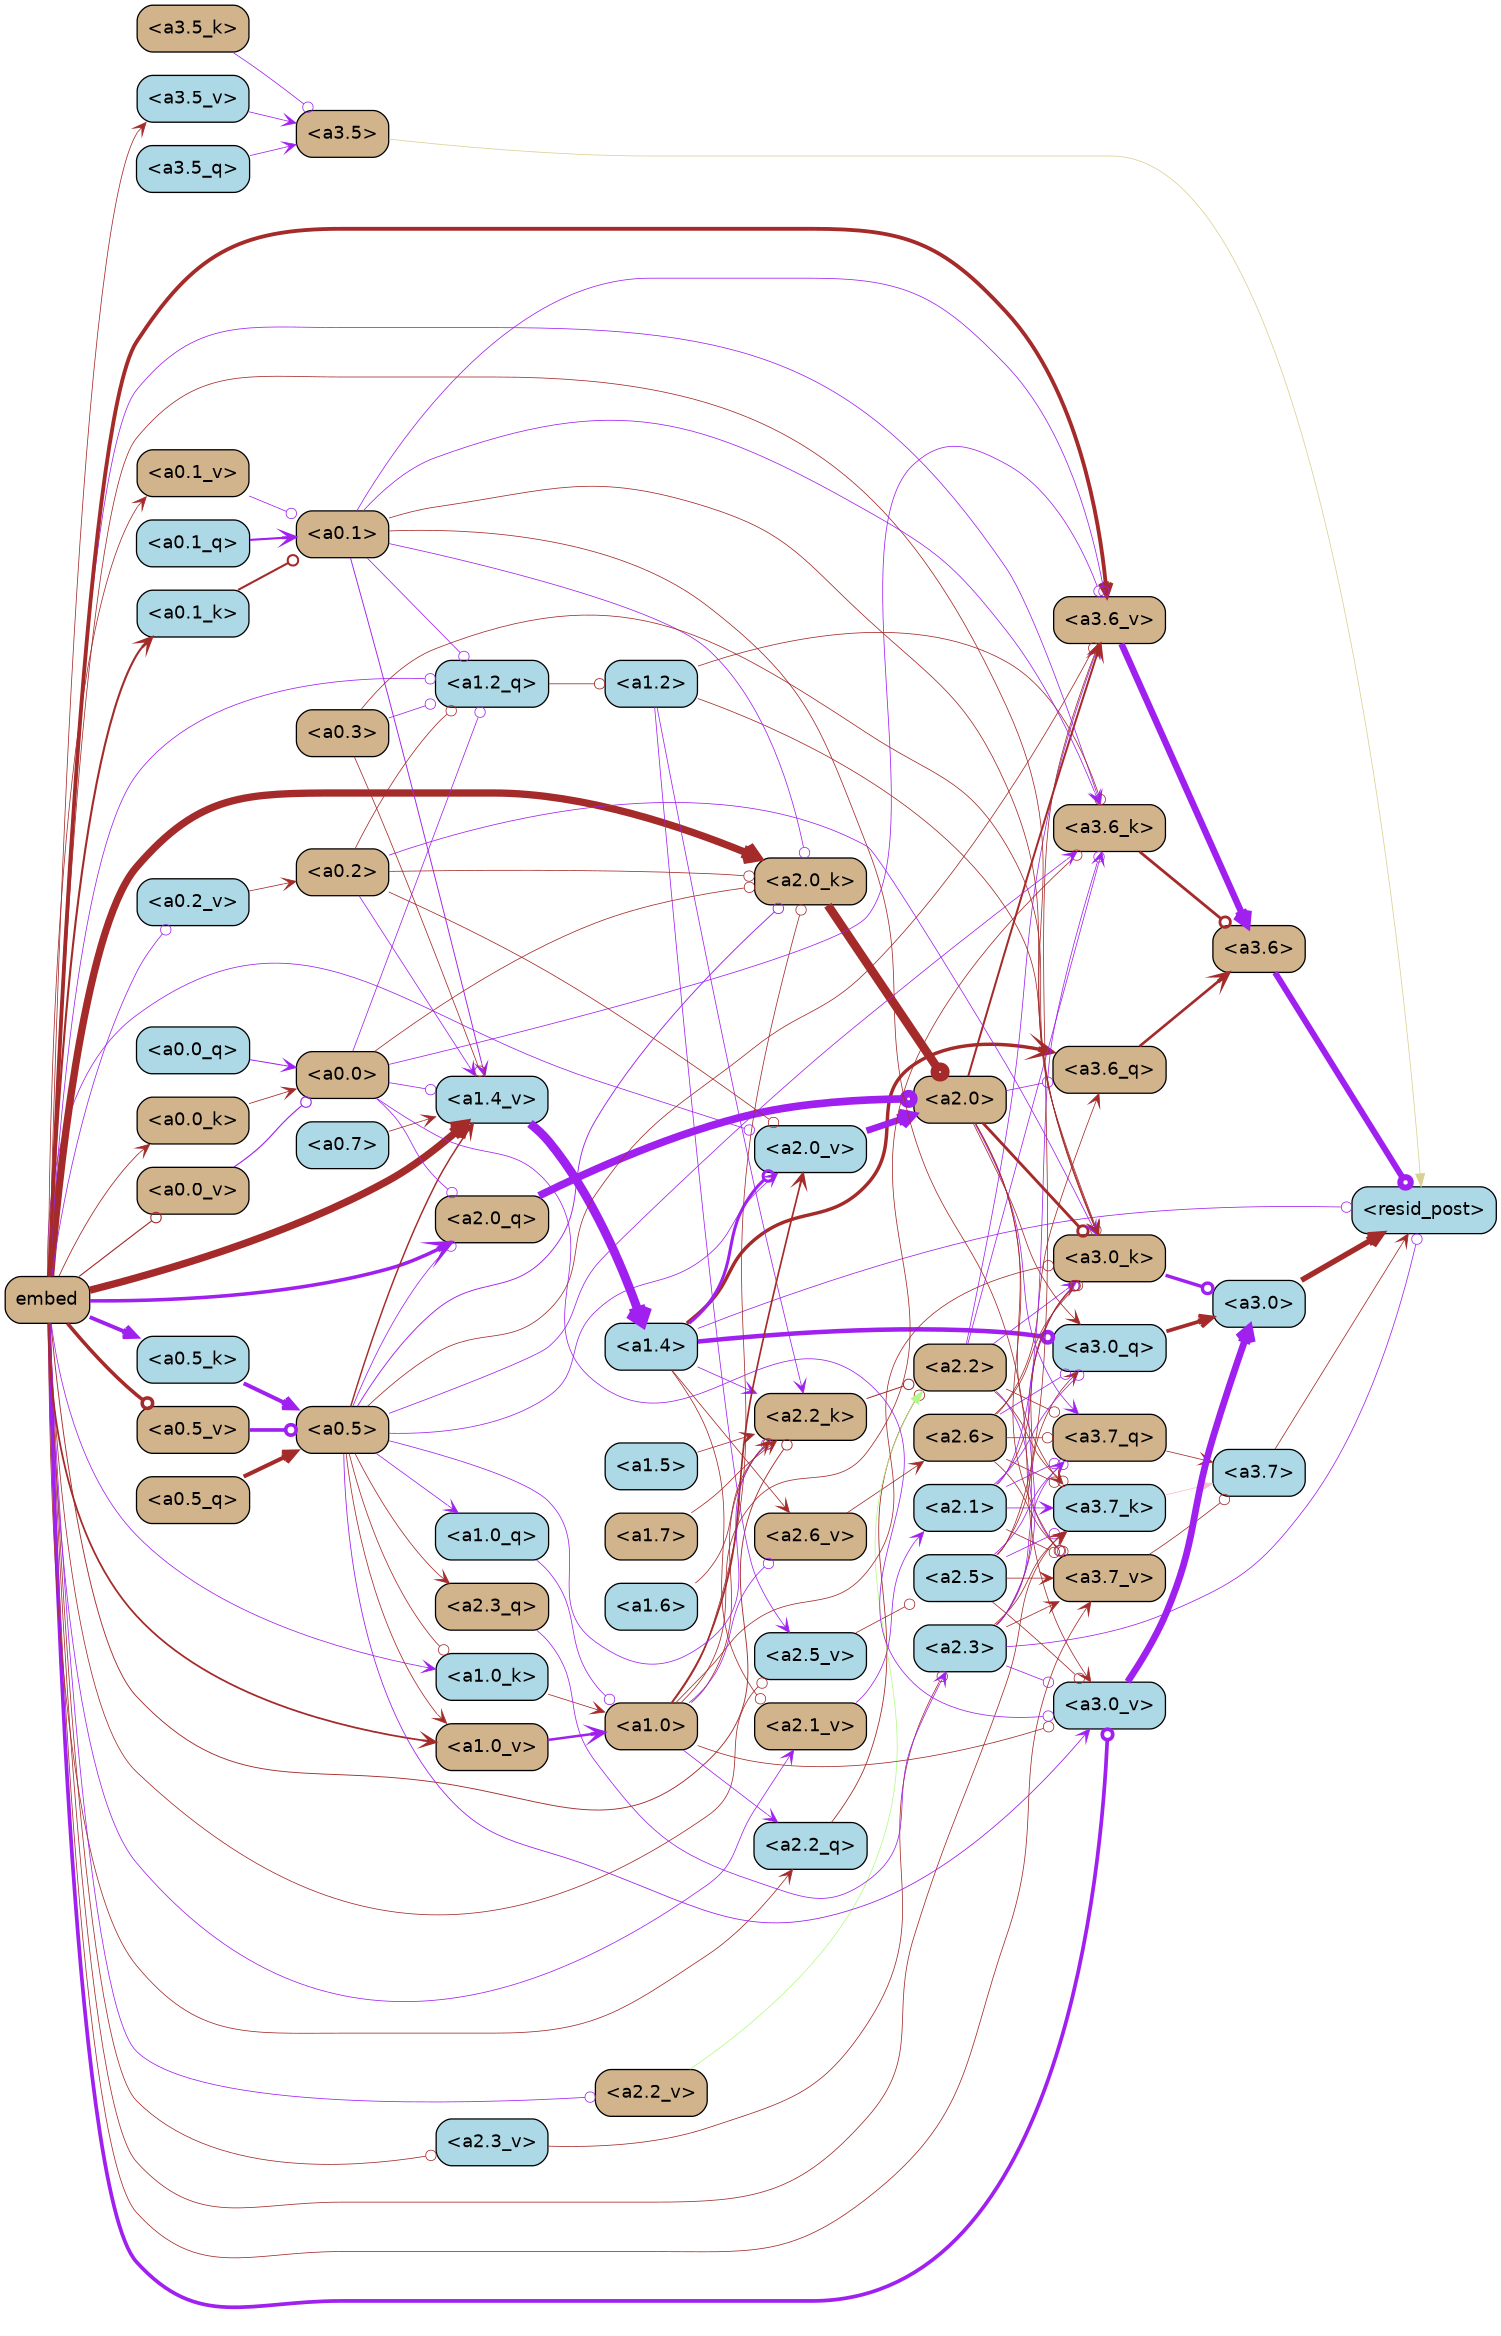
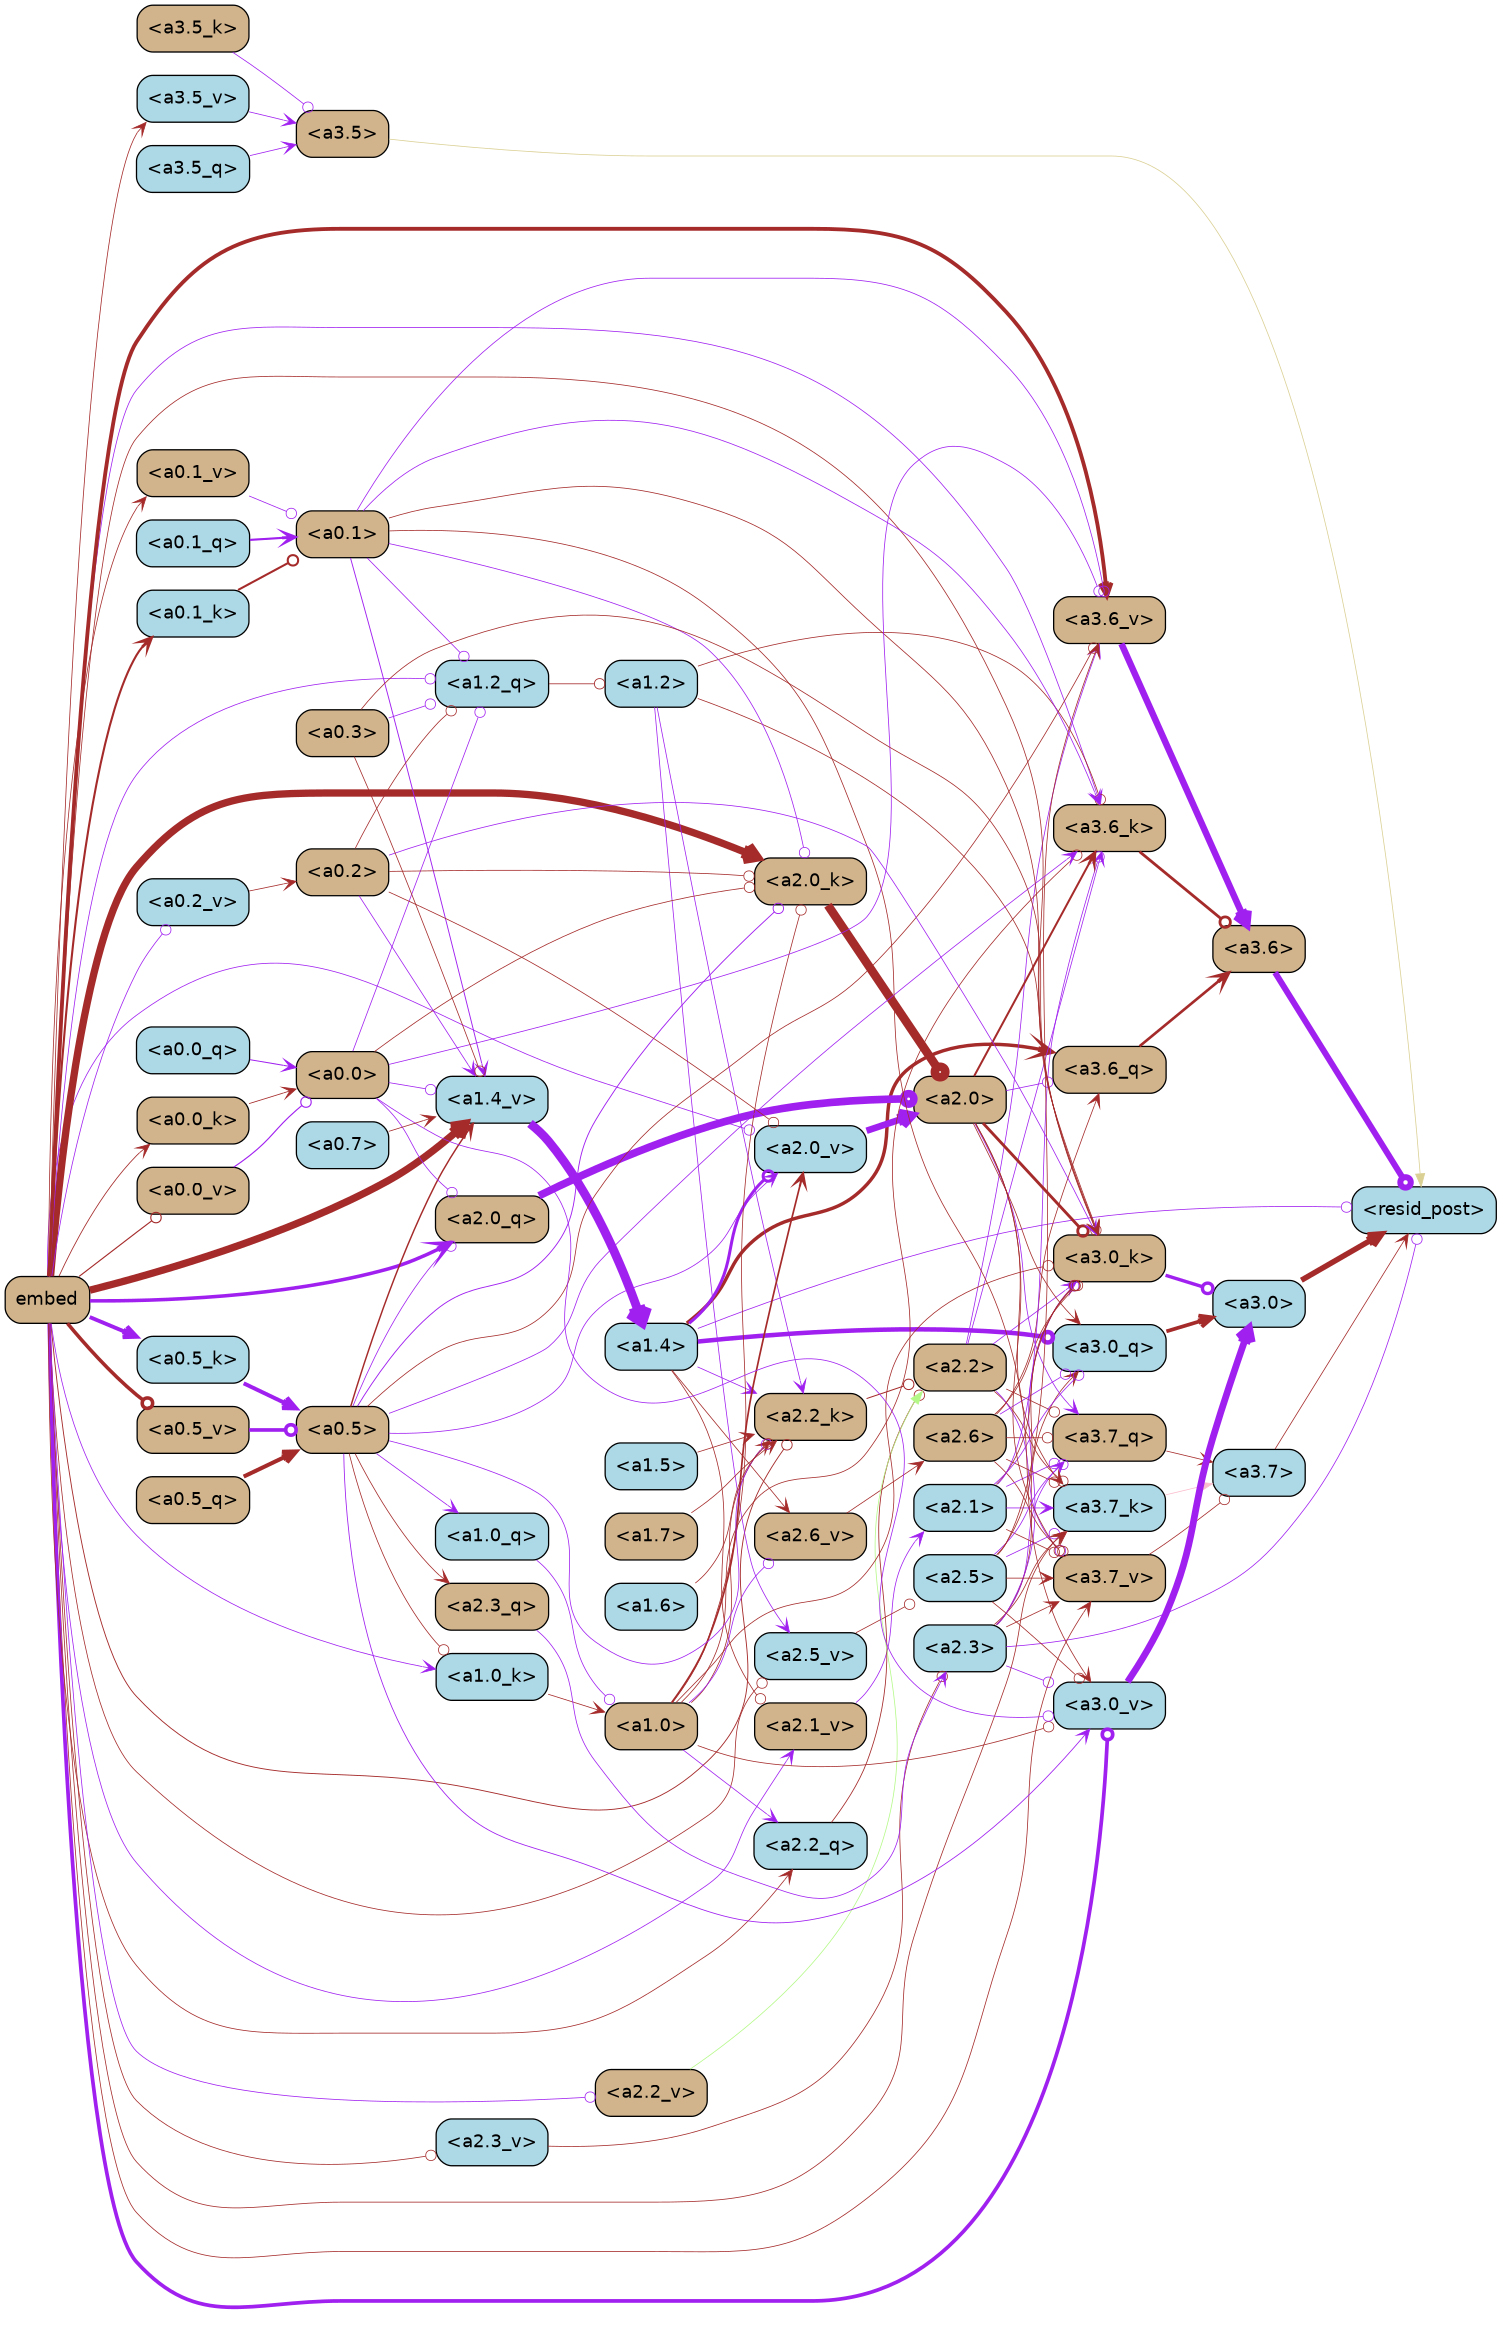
edge "<a2.0>" -> "<a3.6_v>": now "<a2.0>" -> "<a3.6_k>"
node "<a1.0_v>": removed
